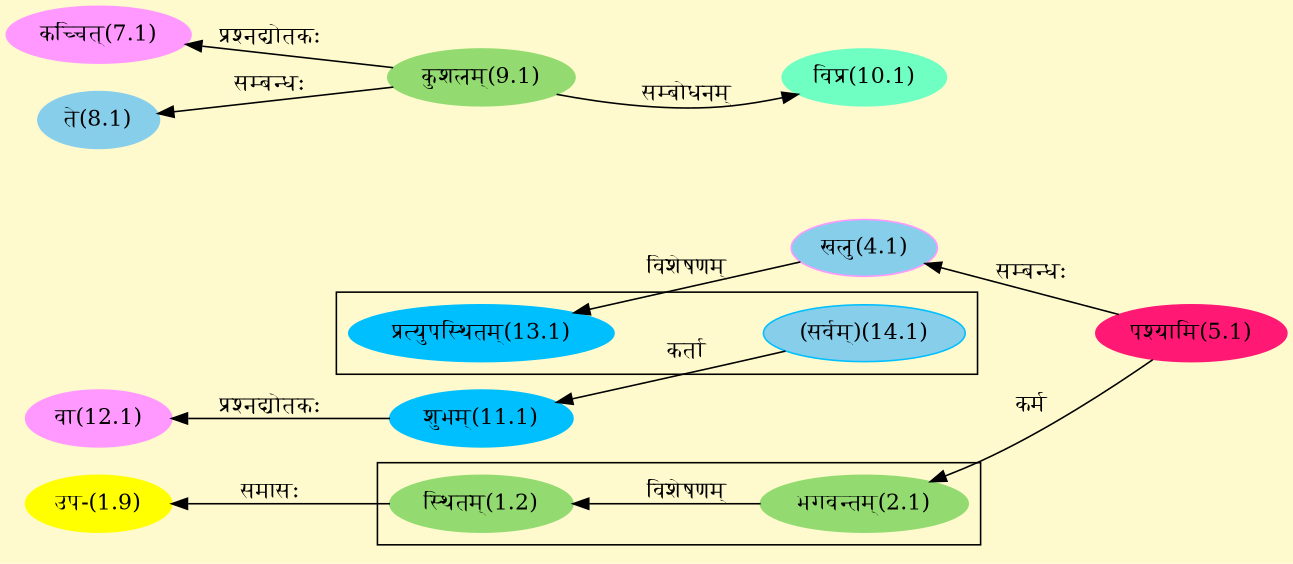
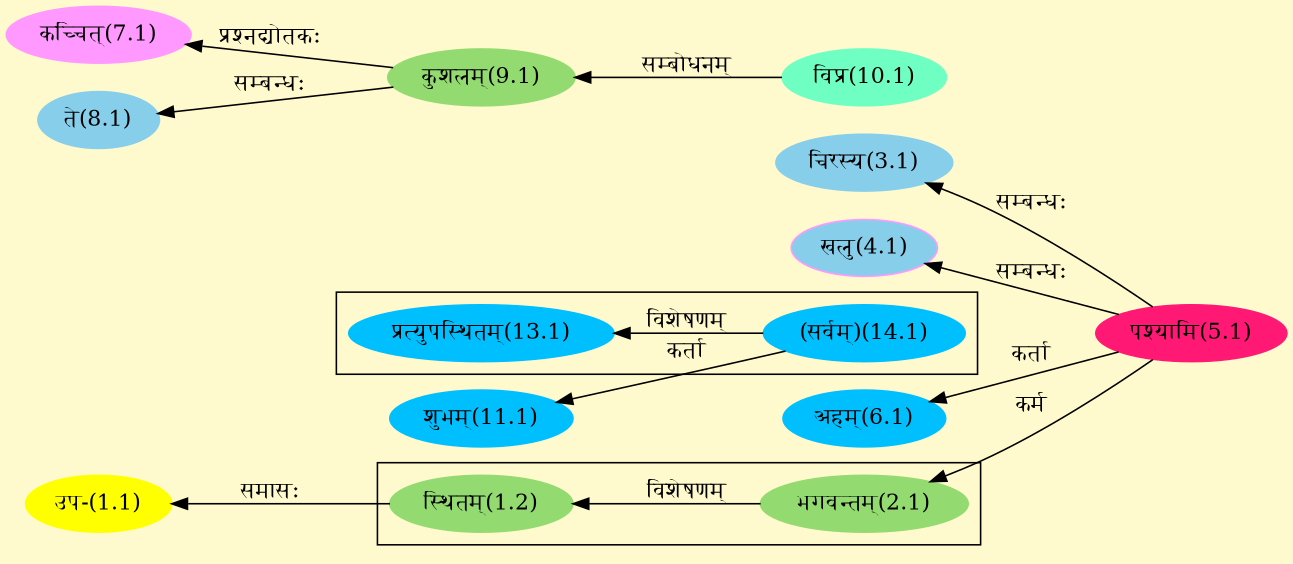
edge "कुशलम्(9.1)" -> "विप्र(10.1)": reversed
node "चिरस्य(3.1)": added
edge "खलु(4.1)" -> "प्रत्युपस्थितम्(13.1)": now "(सर्वम्)(14.1)" -> "प्रत्युपस्थितम्(13.1)"
node "(सर्वम्)(14.1)": fillcolor #87ceeb -> #00bfff
node "वा(12.1)": removed
node "अहम्(6.1)": added
node "उप-(1.9)": label "उप-(1.9)" -> "उप-(1.1)"
